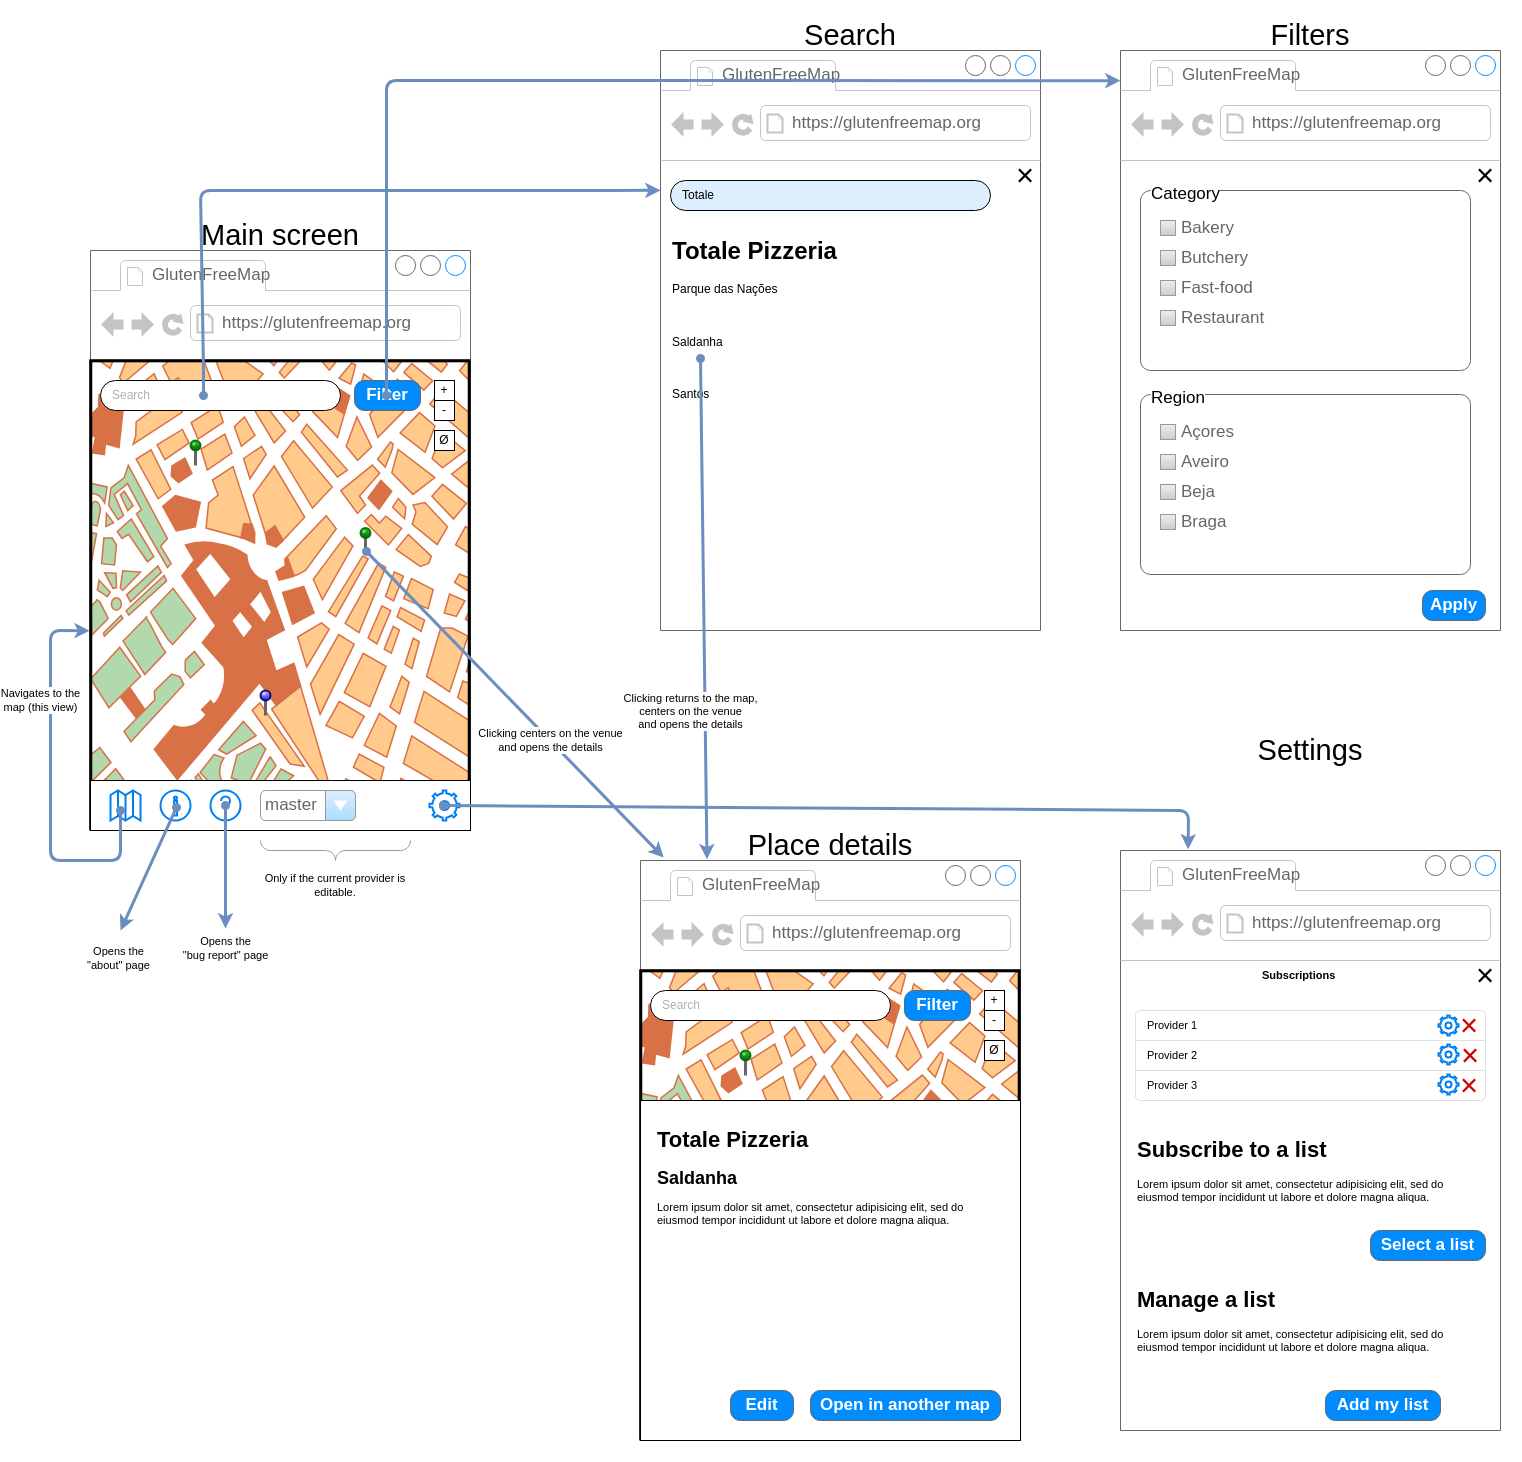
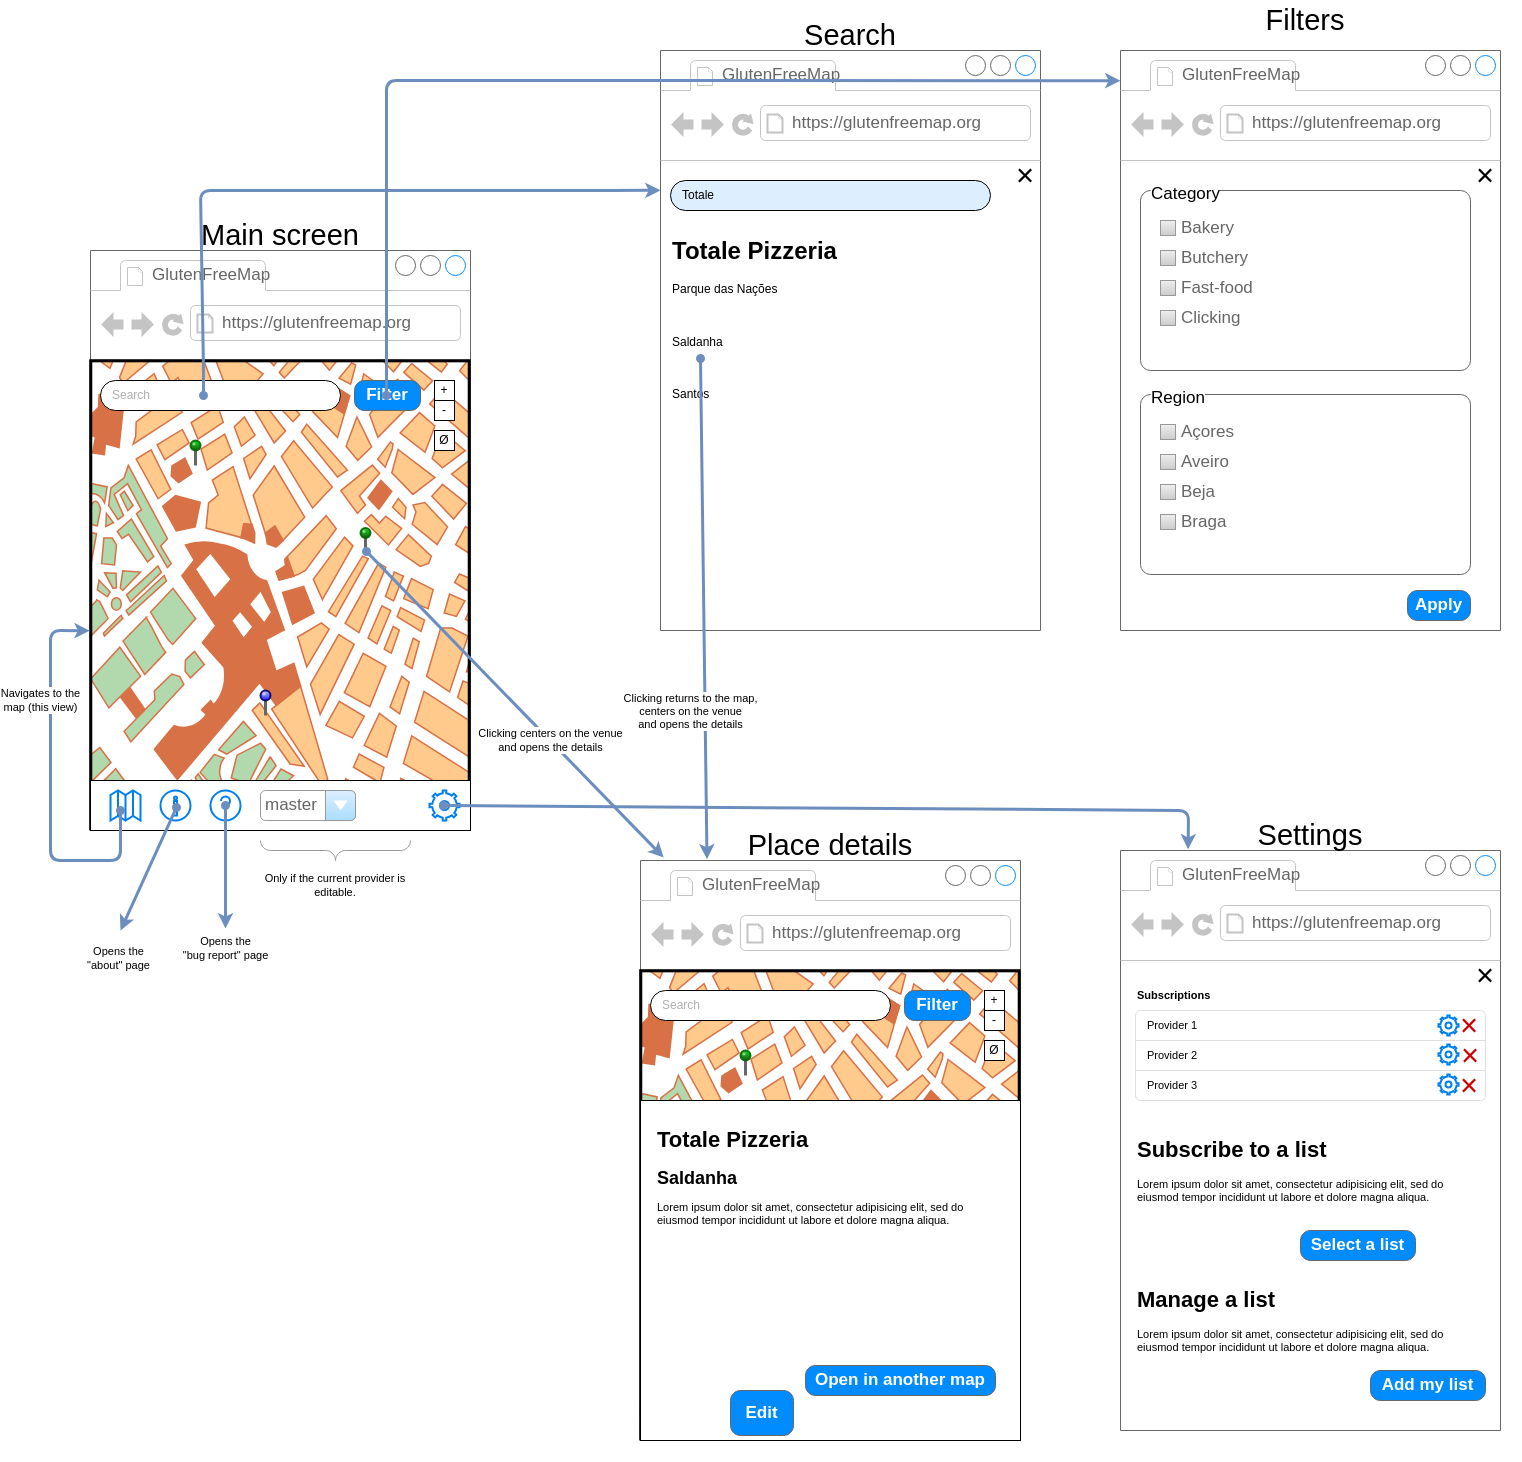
node "Filters": moved (1311, 36) -> (1306, 21)
node "Restaurant": label "Restaurant" -> "Clicking"
node "Apply": moved (1454, 606) -> (1439, 606)
node "Settings": moved (1311, 751) -> (1311, 836)
node "Subscriptions": moved (1348, 976) -> (1223, 996)
node "Select a list": moved (1428, 1246) -> (1358, 1246)
node "Edit": size 63x30 -> 63x45
node "Open in another map": moved (906, 1406) -> (901, 1381)
node "Add my list": moved (1383, 1406) -> (1428, 1386)
